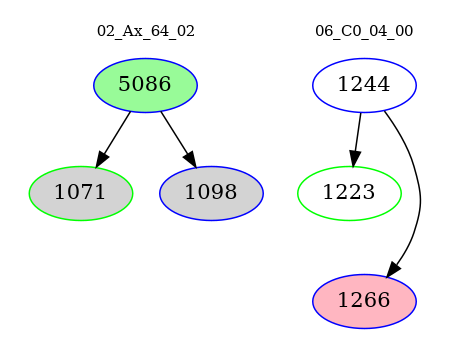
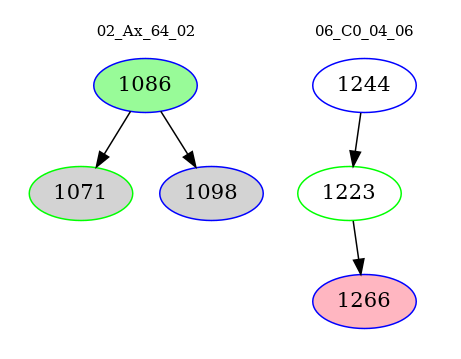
cluster "06_C0_04_00": label "06_C0_04_00" -> "06_C0_04_06"
node "5086": label "5086" -> "1086"
edge "1244" -> "1266": now "1223" -> "1266"
